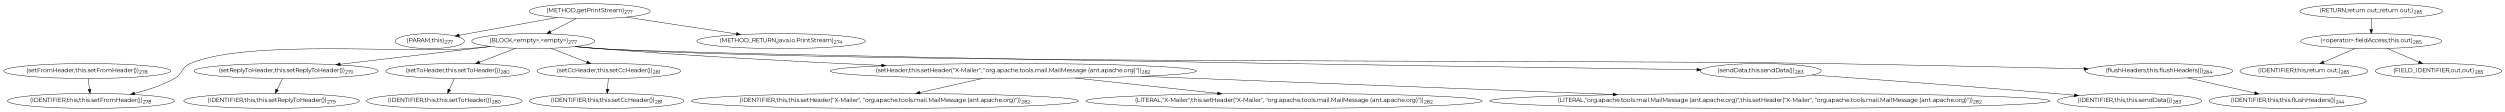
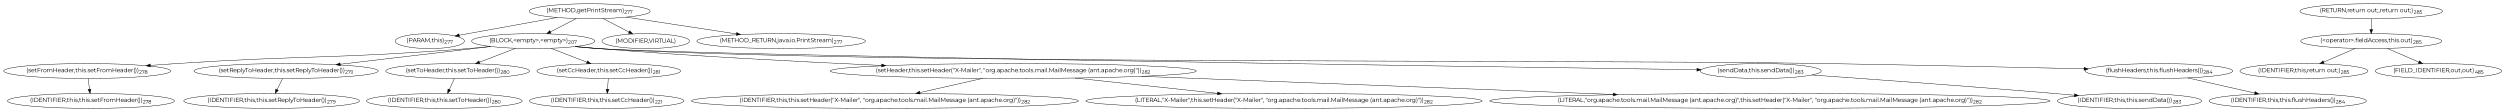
node "(BLOCK,<empty>,<empty>)": text "277" -> "207"
node "(METHOD_RETURN,java.io.PrintStream)": text "274" -> "277"
node "(MODIFIER,VIRTUAL)": added
edge "(BLOCK,<empty>,<empty>)" -> "(IDENTIFIER,this,this.setFromHeader())": now "(BLOCK,<empty>,<empty>)" -> "(setFromHeader,this.setFromHeader())"
node "(FIELD_IDENTIFIER,out,out)": text "285" -> "485"
node "(IDENTIFIER,this,this.setCcHeader())": text "281" -> "221"
node "(IDENTIFIER,this,this.flushHeaders())": text "244" -> "284"
